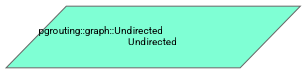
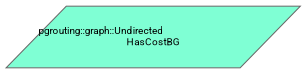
node "pgrouting::graph::Undirected Undirected": label "pgrouting::graph::Undirected Undirected" -> "pgrouting::graph::Undirected HasCostBG"
